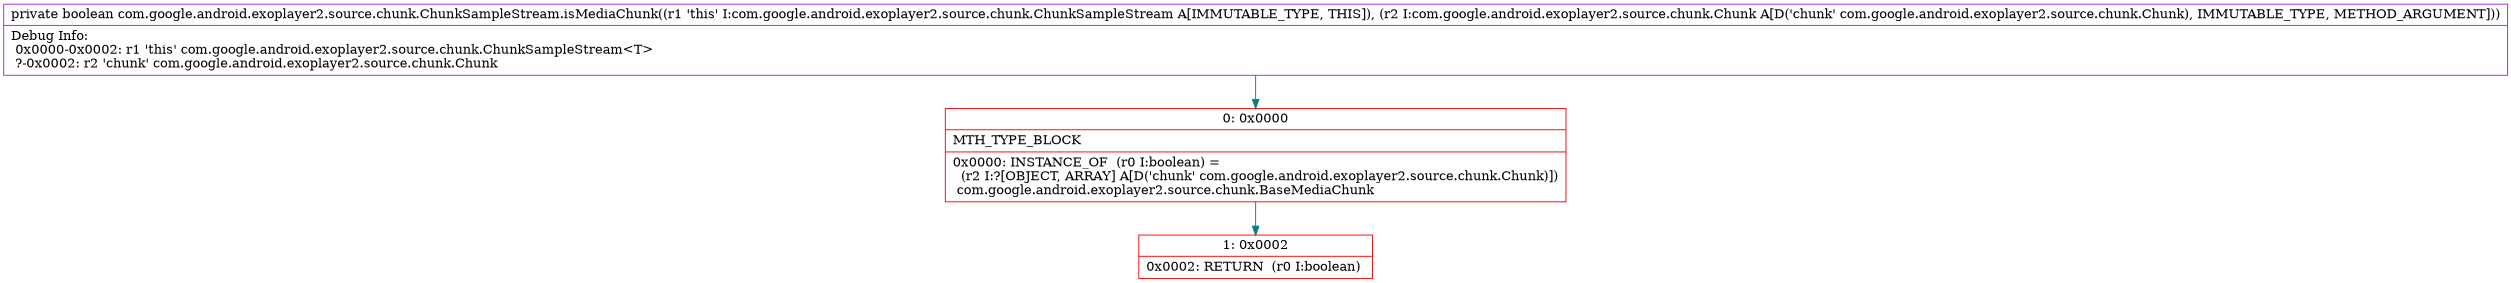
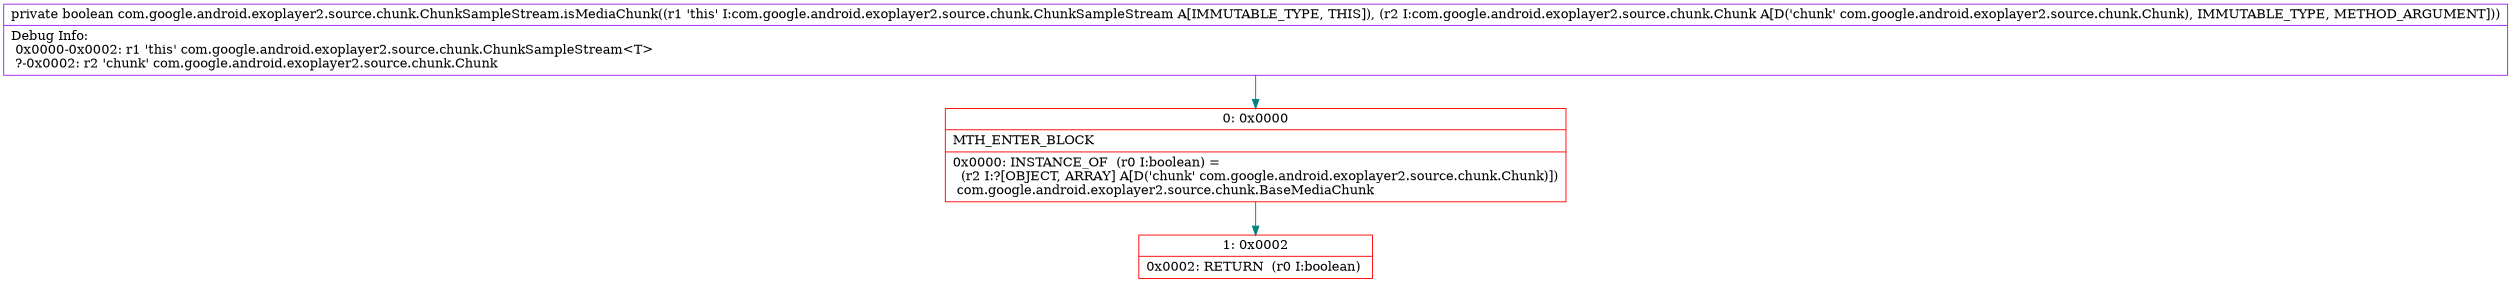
node "0: 0x0000": text "MTH_TYPE_BLOCK" -> "MTH_ENTER_BLOCK"
